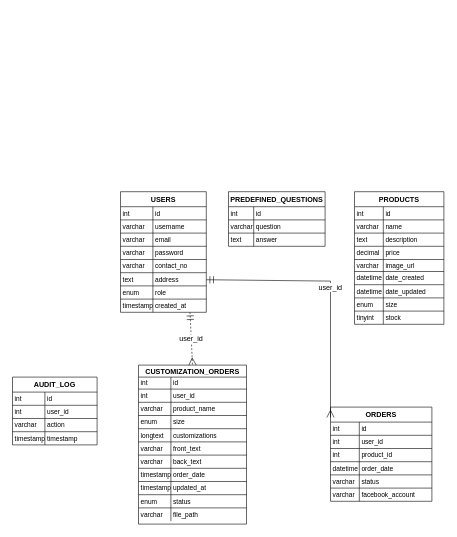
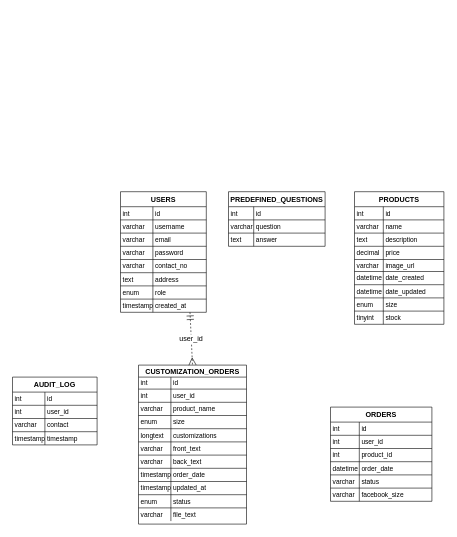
edge "USERS" -- "ORDERS": removed, label "user_id"
node "action": label "action" -> "contact"
node "facebook_account": label "facebook_account" -> "facebook_size"
node "file_path": label "file_path" -> "file_text"
